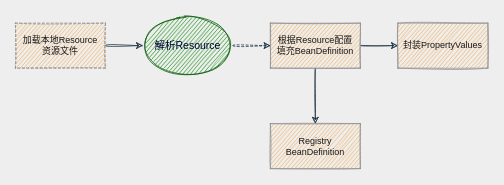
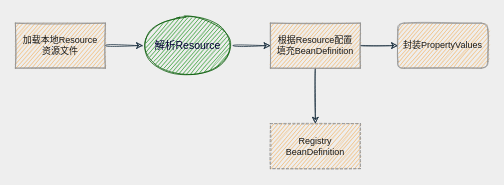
node "加载本地Resource 资源文件": style dashed -> solid
edge "解析Resource" -> "根据Resource配置 填充BeanDefinition": style dashed -> solid
node "封装PropertyValues": shape rectangle -> rounded rectangle
node "Registry BeanDefinition": style solid -> dashed
